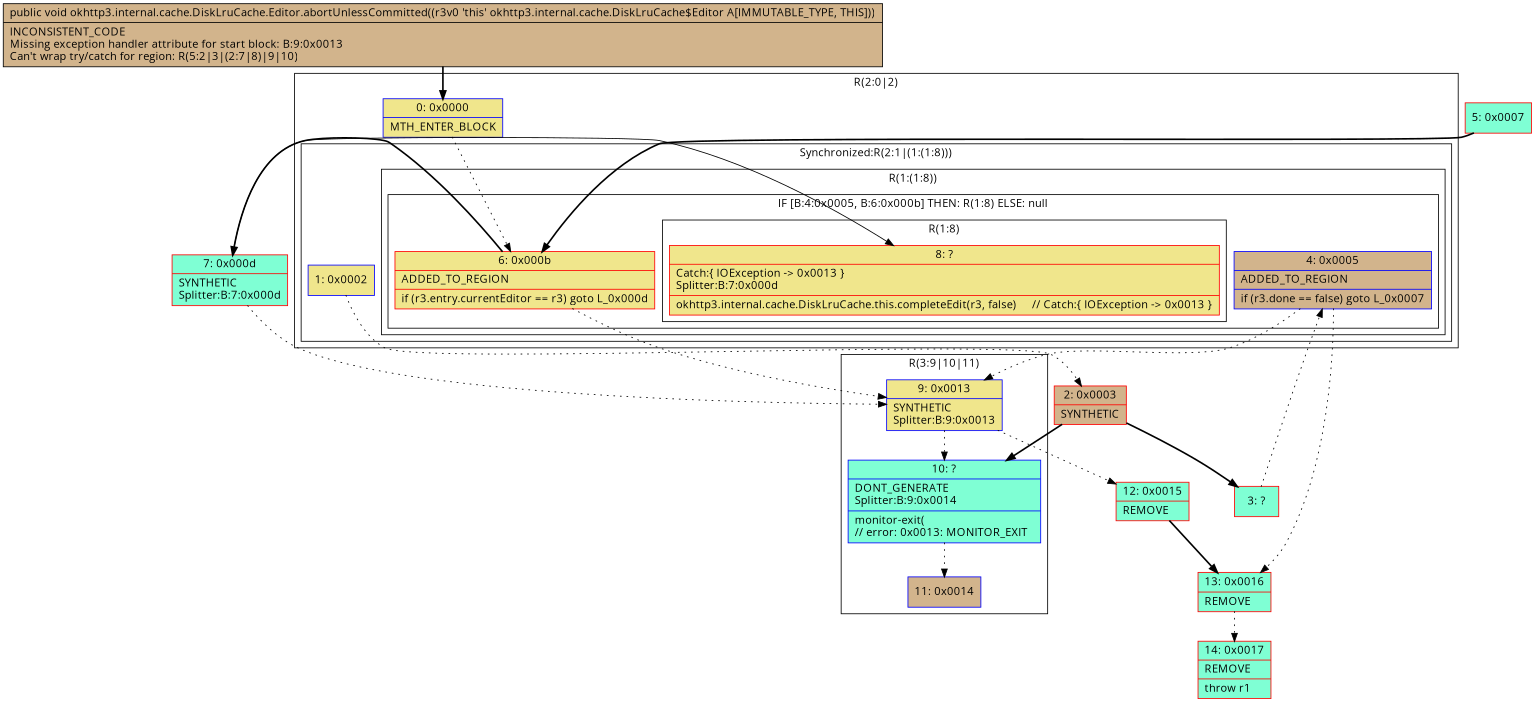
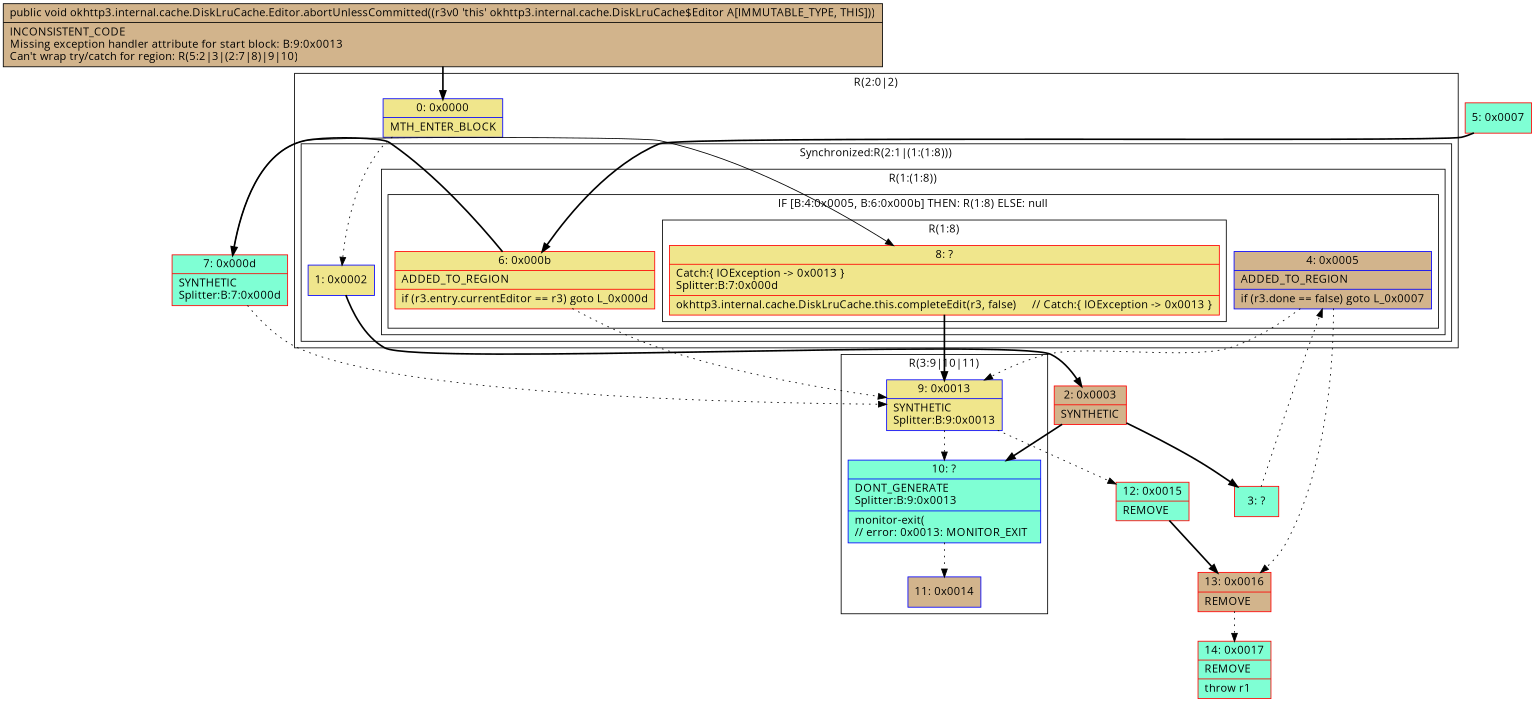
edge "0: 0x0000" -> "6: 0x000b": now "0: 0x0000" -> "1: 0x0002"
edge "8: ?" -> "9: 0x0013": added
edge "1: 0x0002" -> "2: 0x0003": style dotted -> bold
node "10: ?": text "Splitter:B:9:0x0014" -> "Splitter:B:9:0x0013"
node "13: 0x0016": fillcolor aquamarine -> tan
